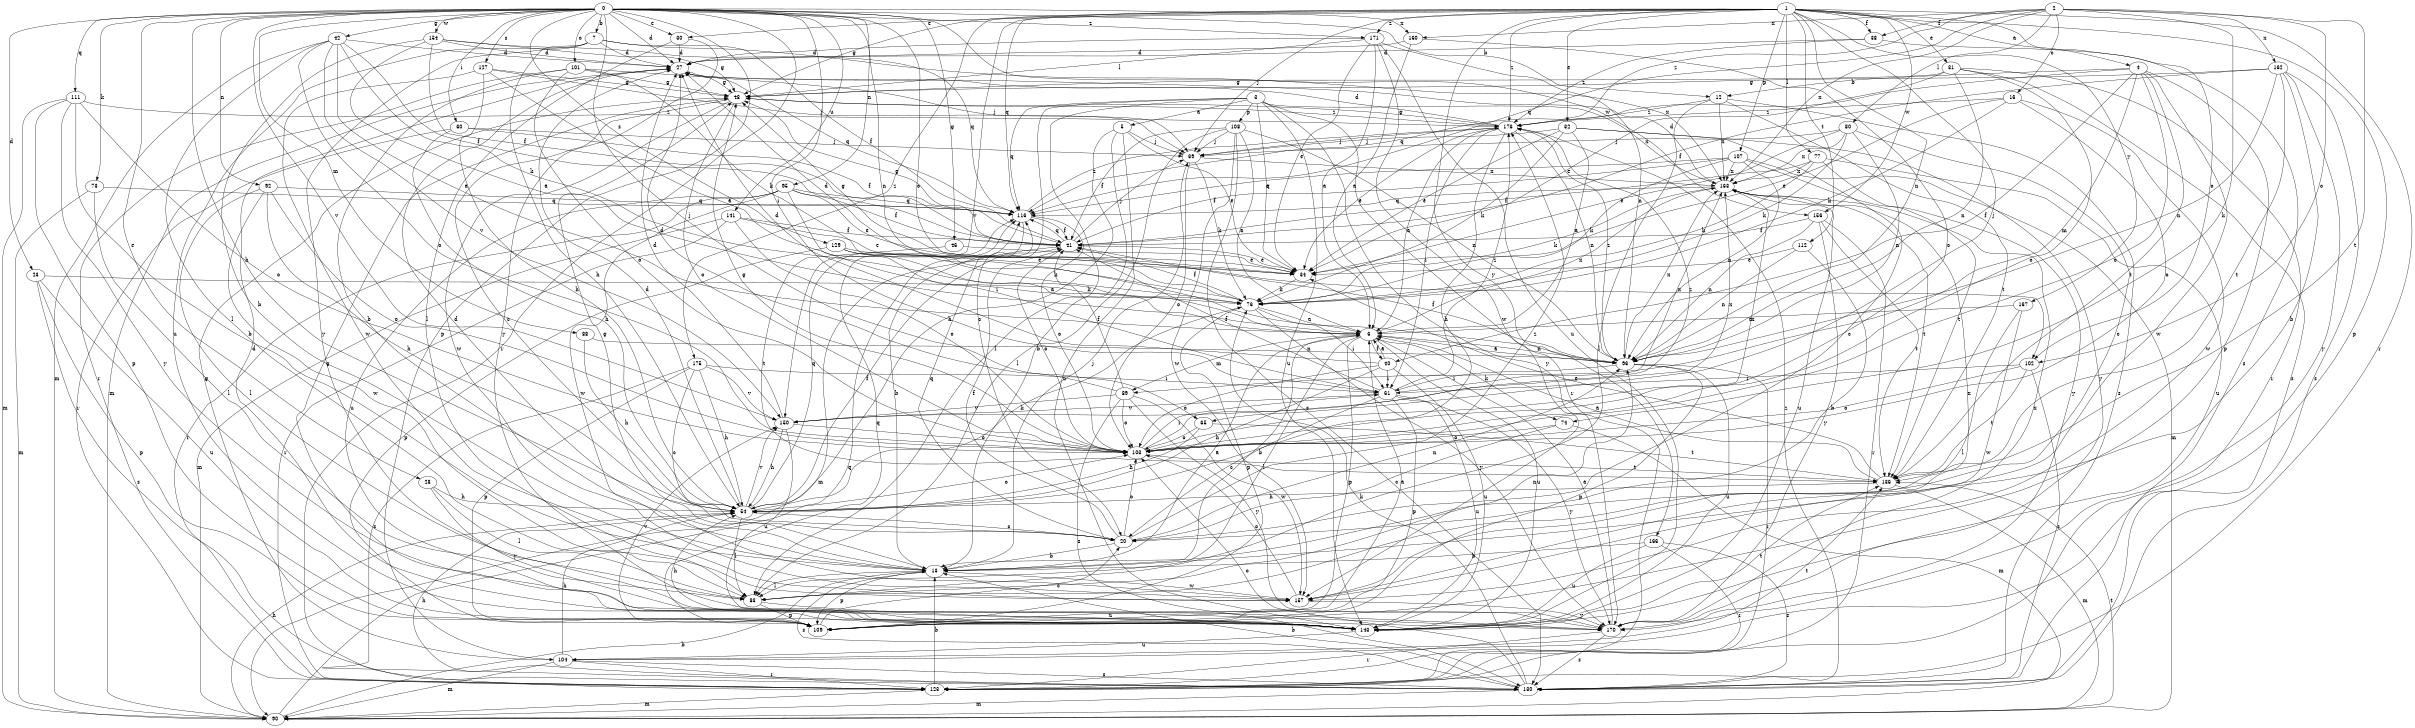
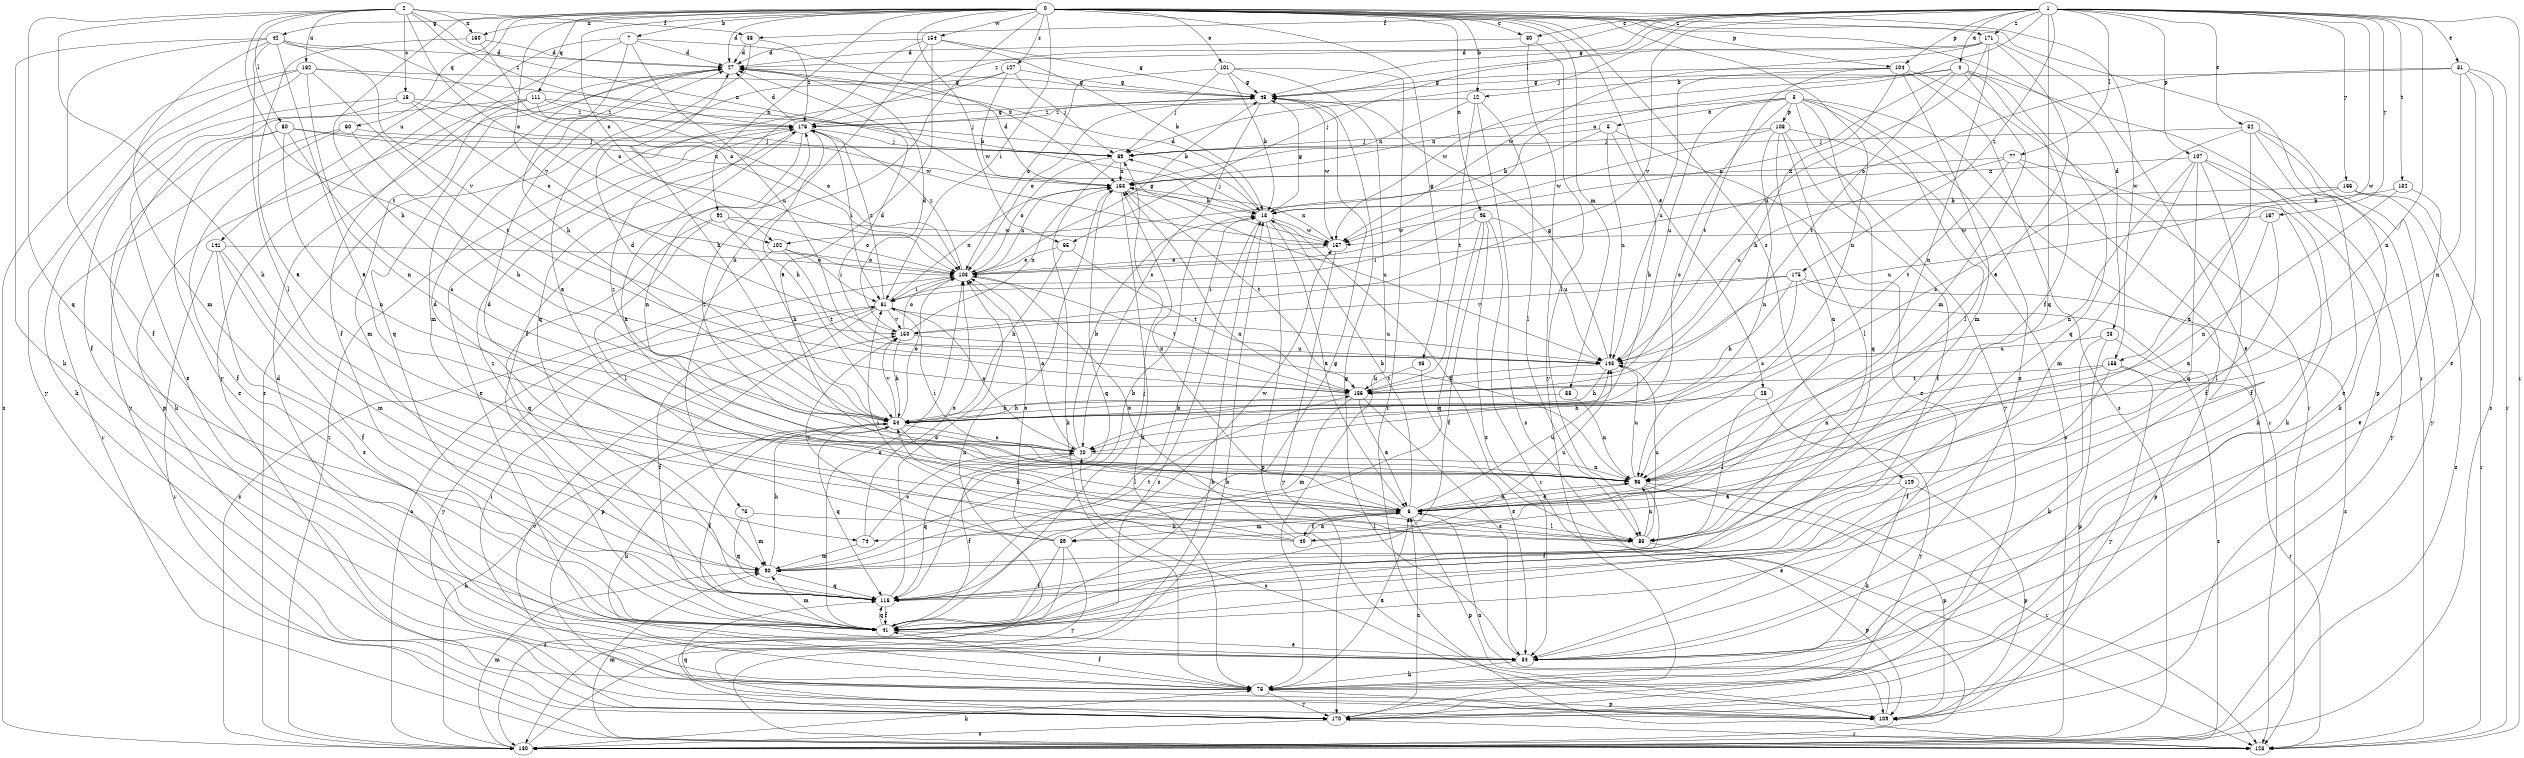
edge "0" -> "60": label "i" -> "q"
edge "163" -> "13": added, label "b"
node "112": label "112" -> "132"
edge "143" -> "104": reversed
